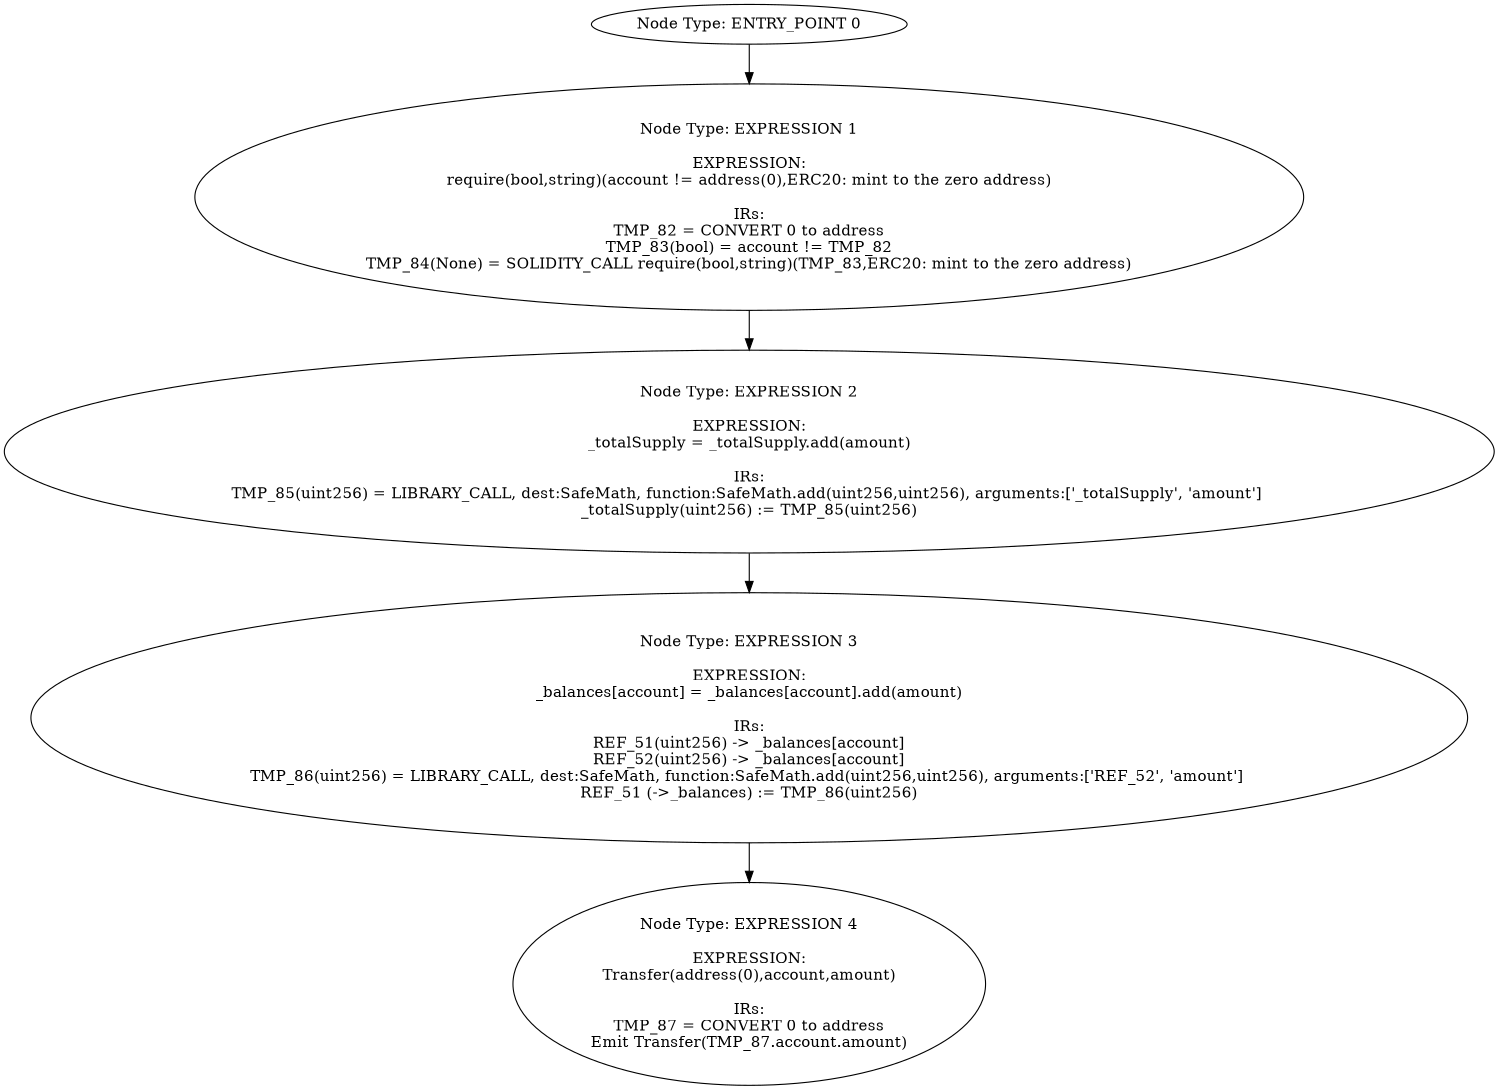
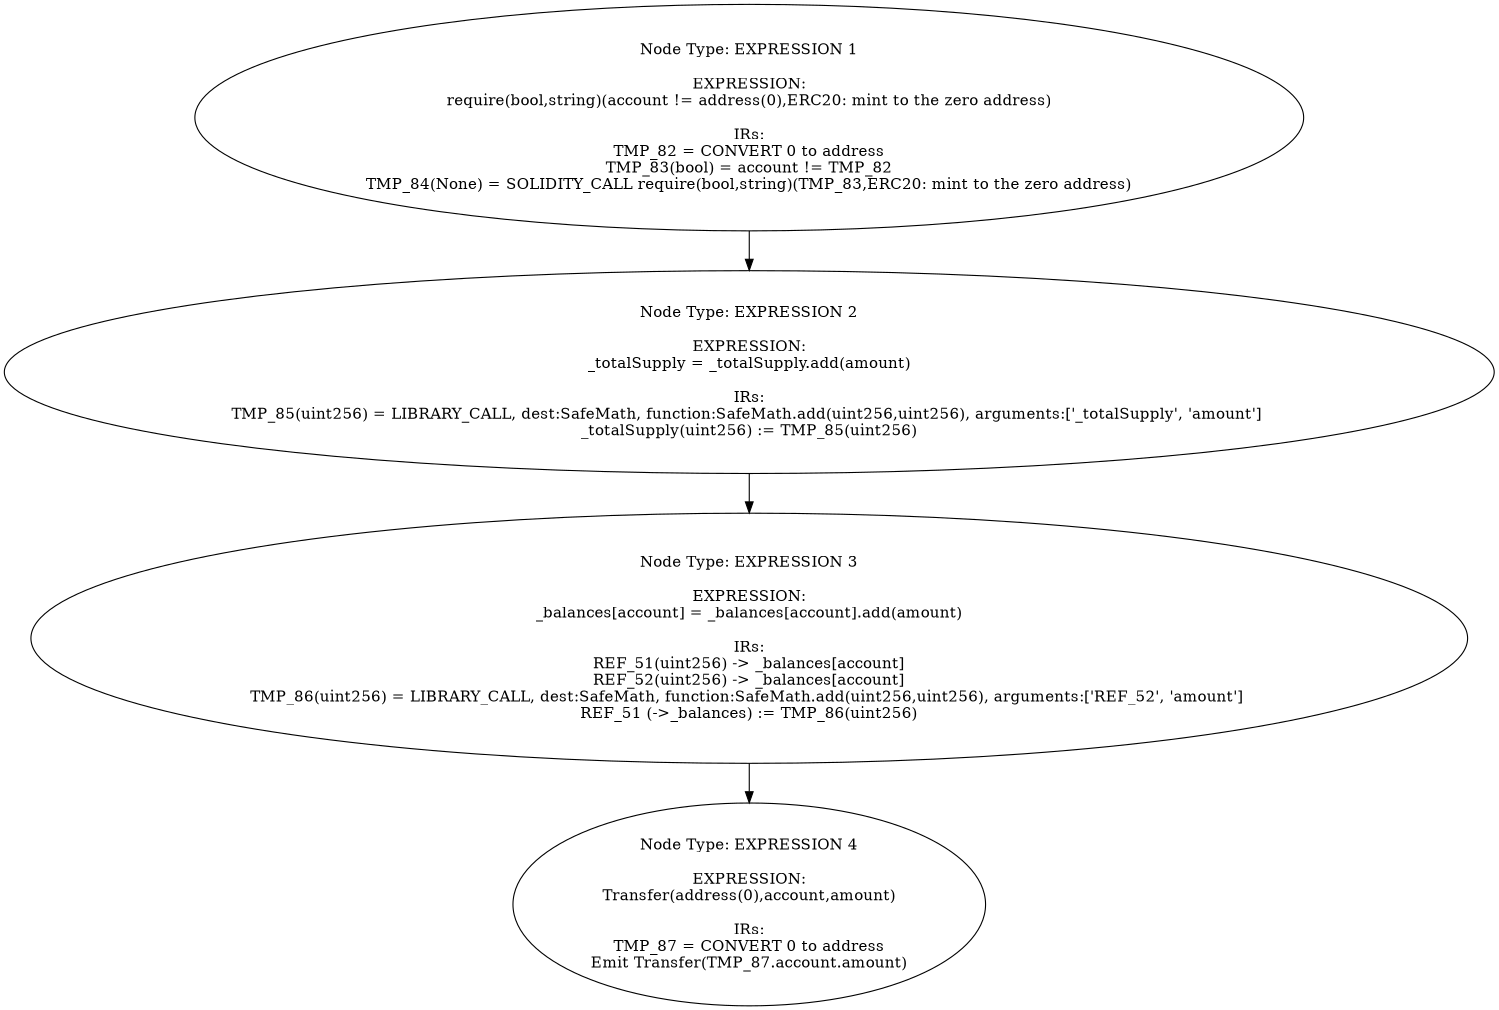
node "Node Type: ENTRY_POINT 0": removed
